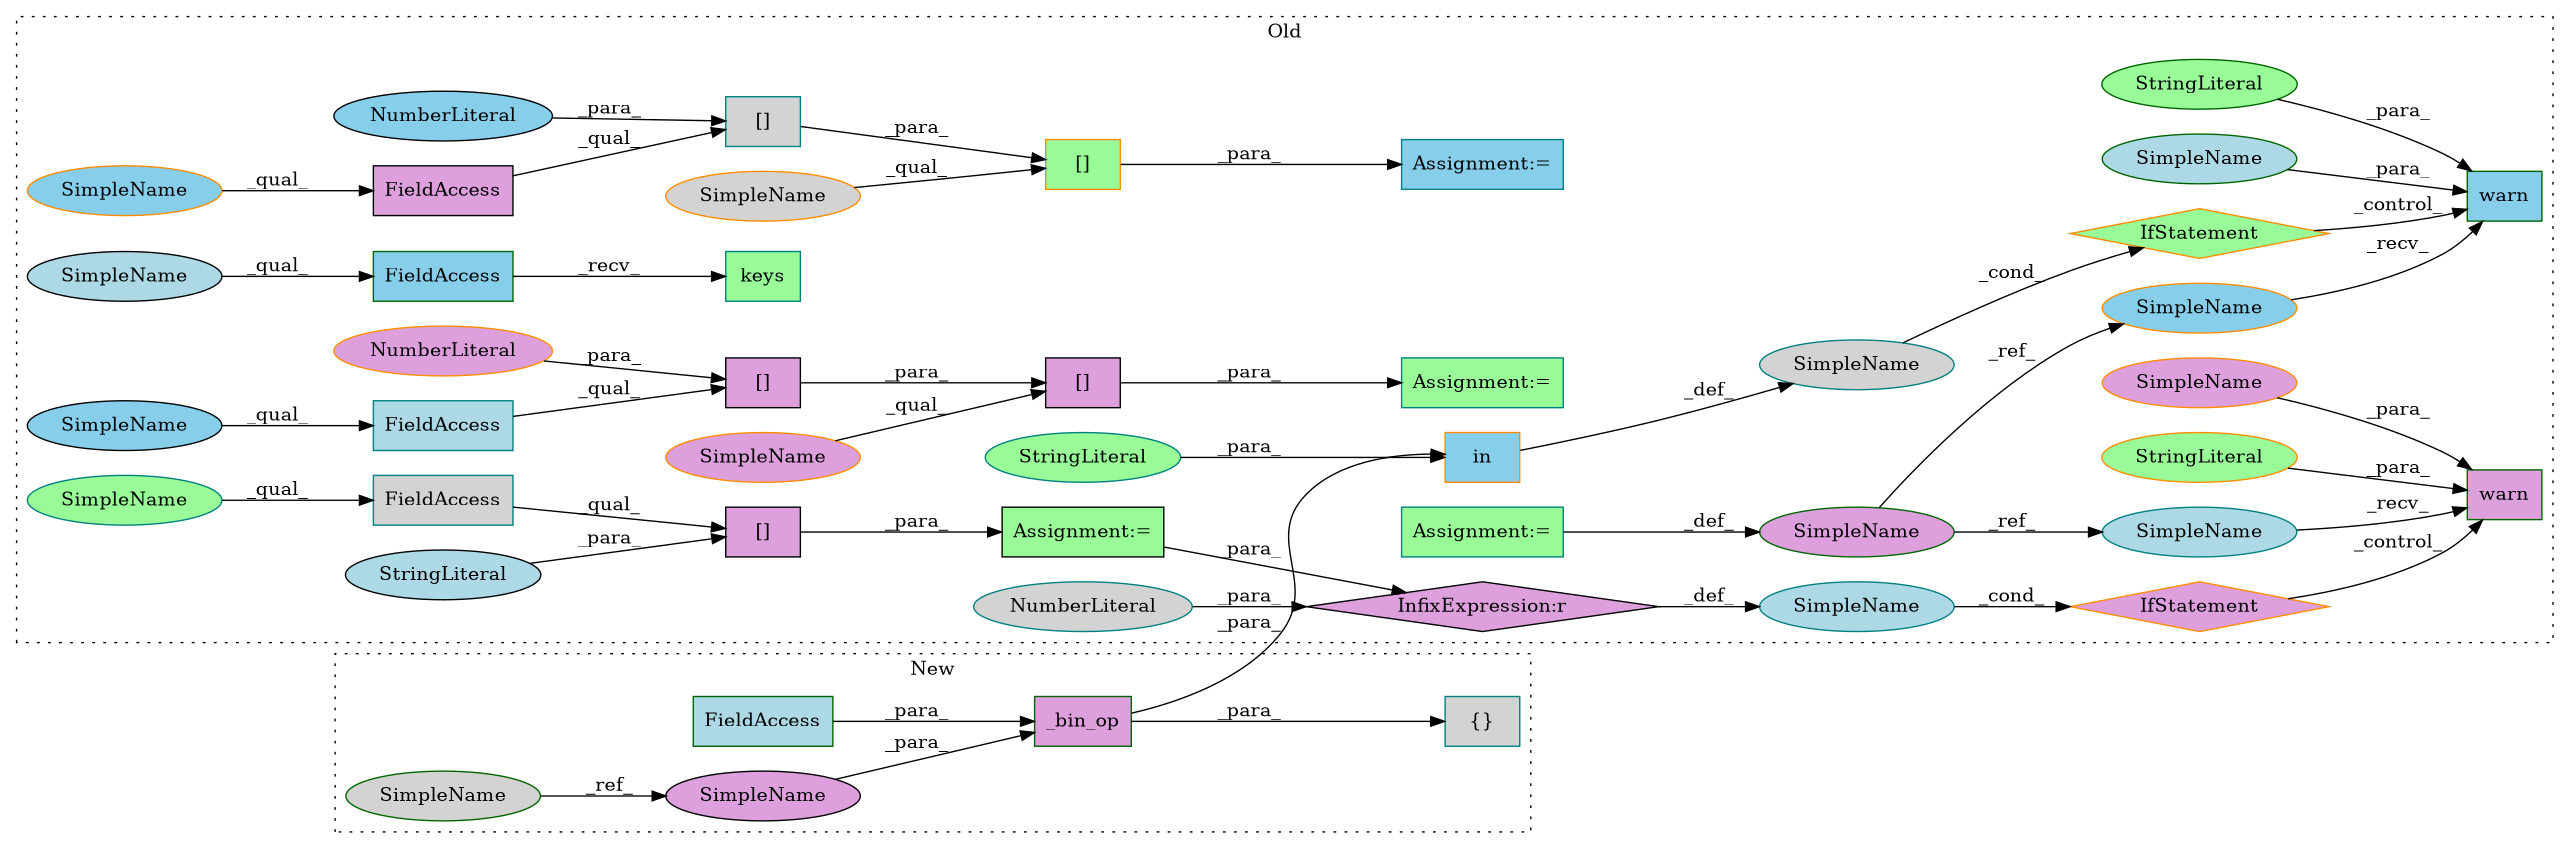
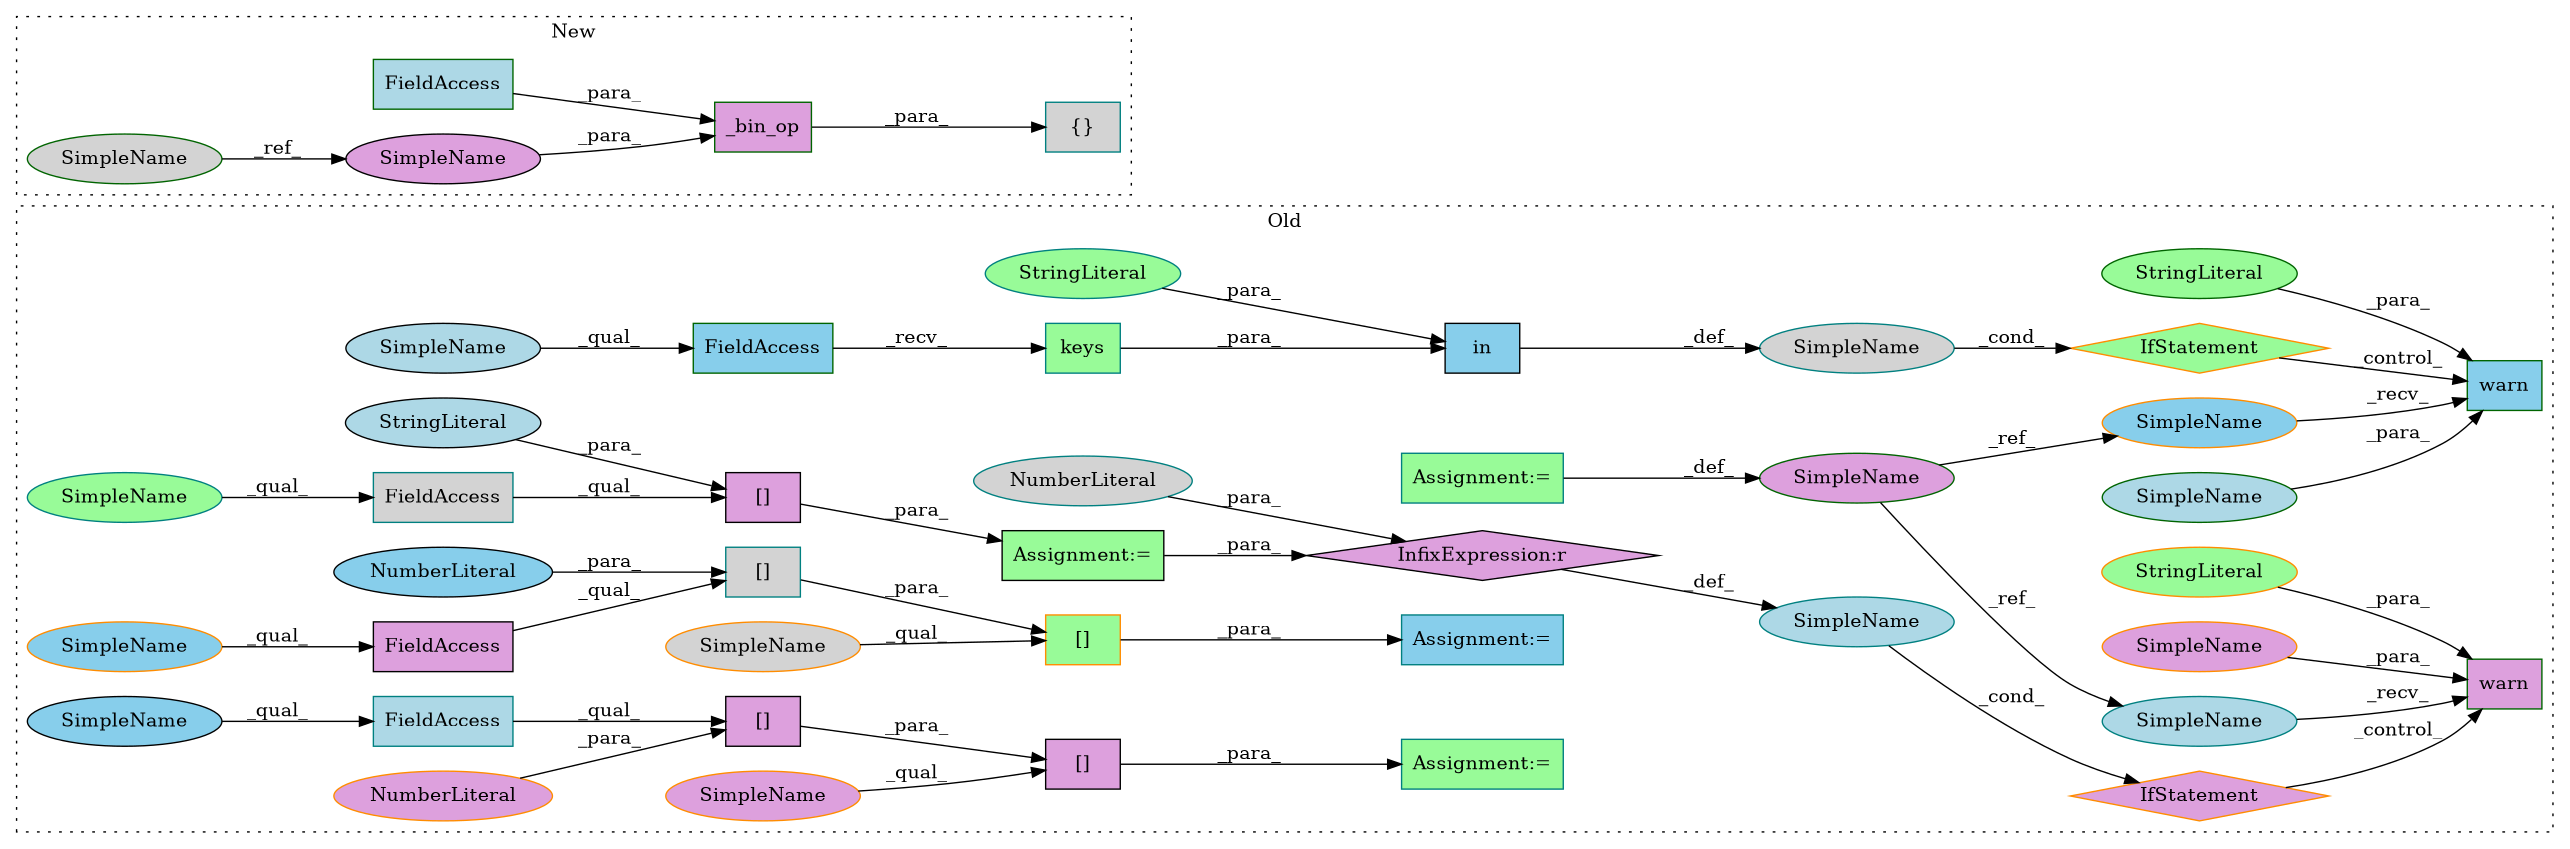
node "in": color darkorange -> black
edge "_bin_op" -> "in": now "keys" -> "in"
